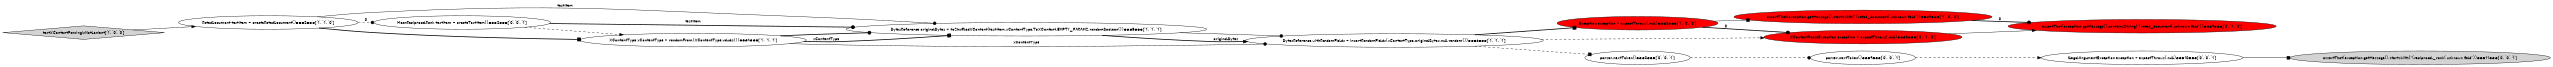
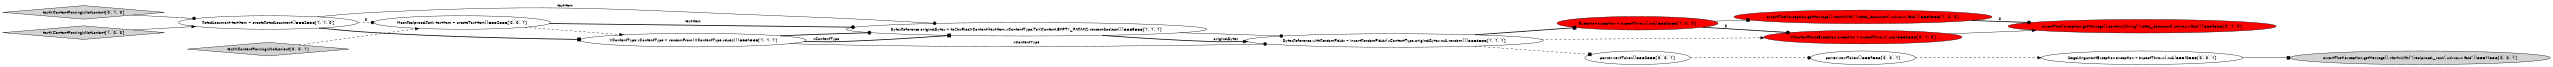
node "testXContentParsingIsNotLenient['0', '1', '0']": added
node "testXContentParsingIsNotLenient['0', '0', '1']": added
